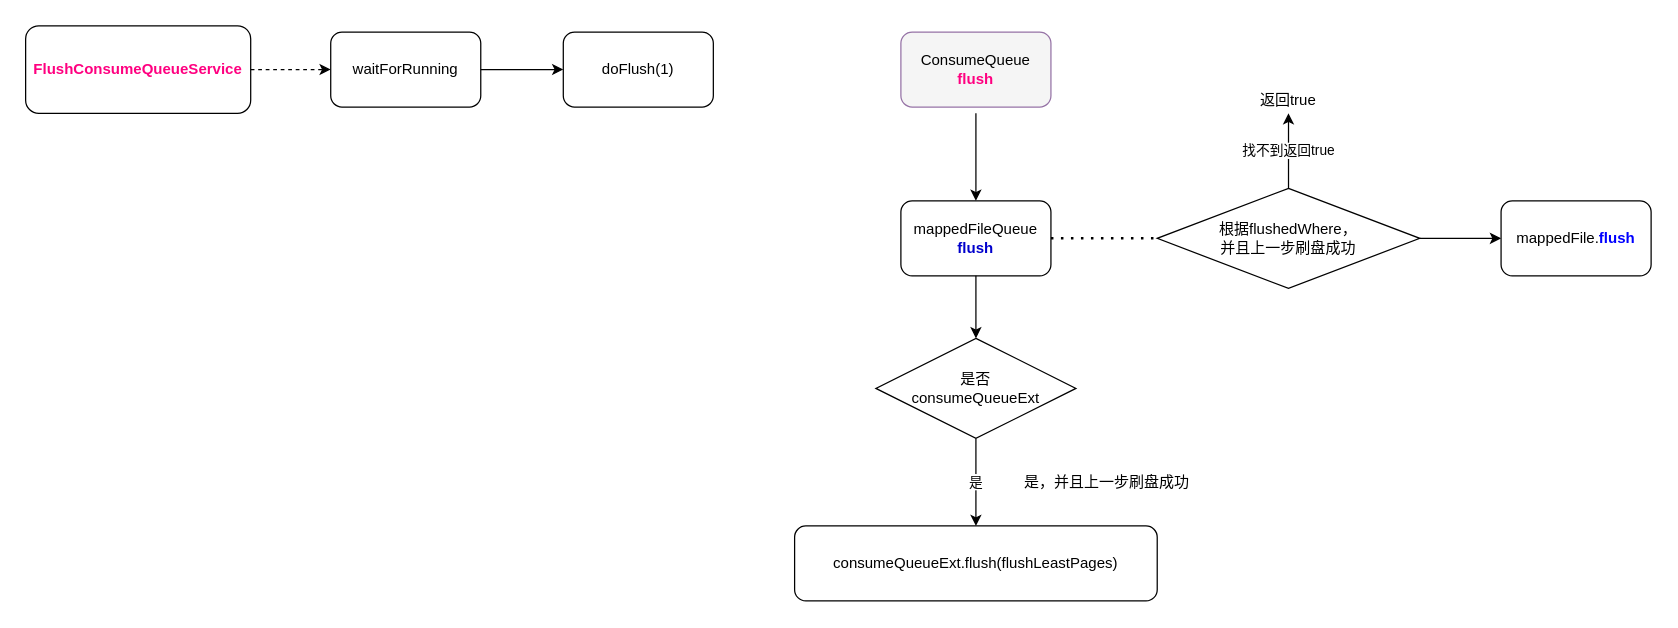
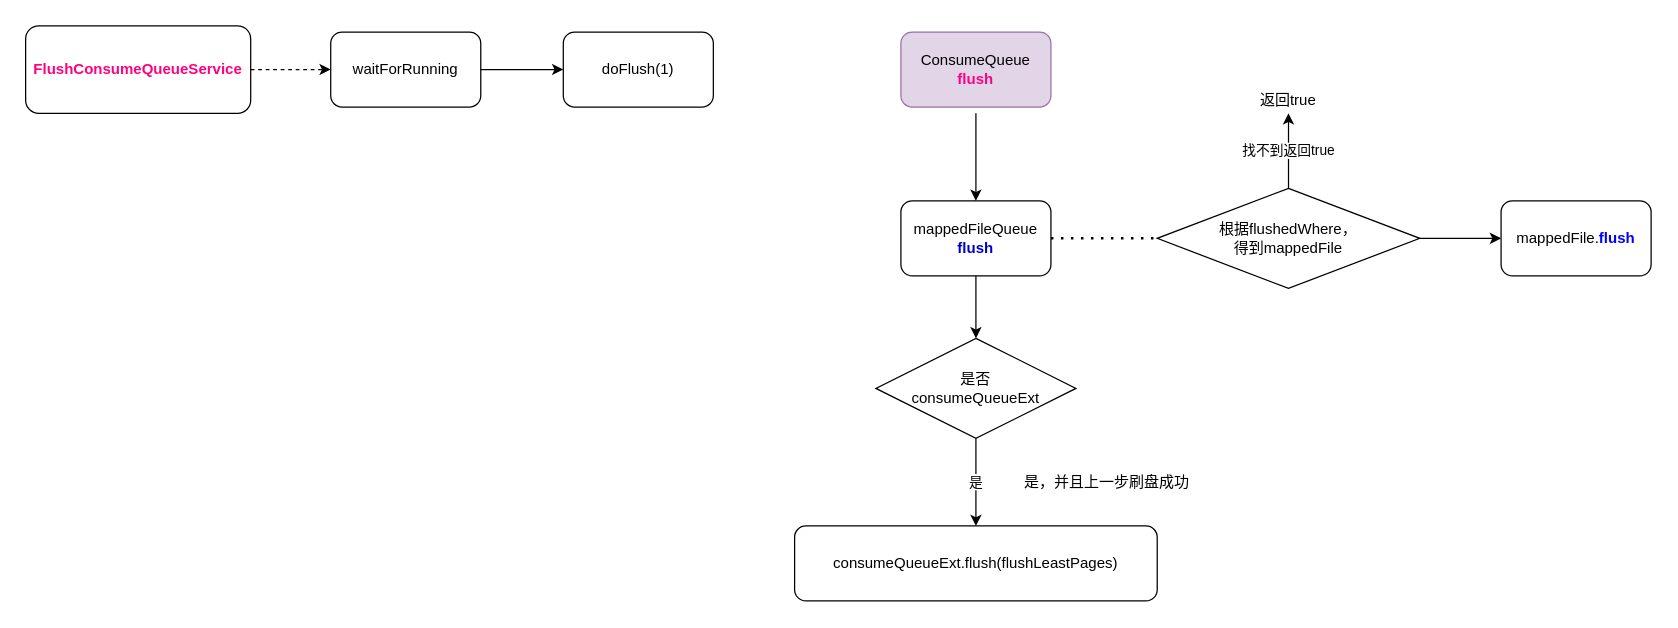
node "ConsumeQueue flush": fillcolor #f5f5f5 -> #e1d5e7
node "根据flushedWhere， 并且上一步刷盘成功": label "根据flushedWhere， 并且上一步刷盘成功" -> "根据flushedWhere， 得到mappedFile"
